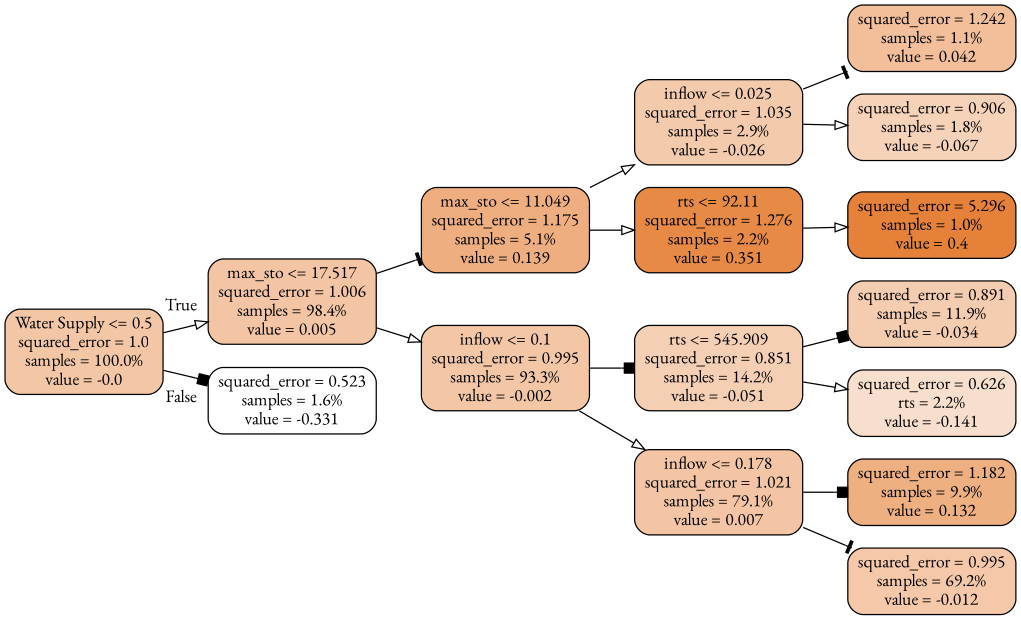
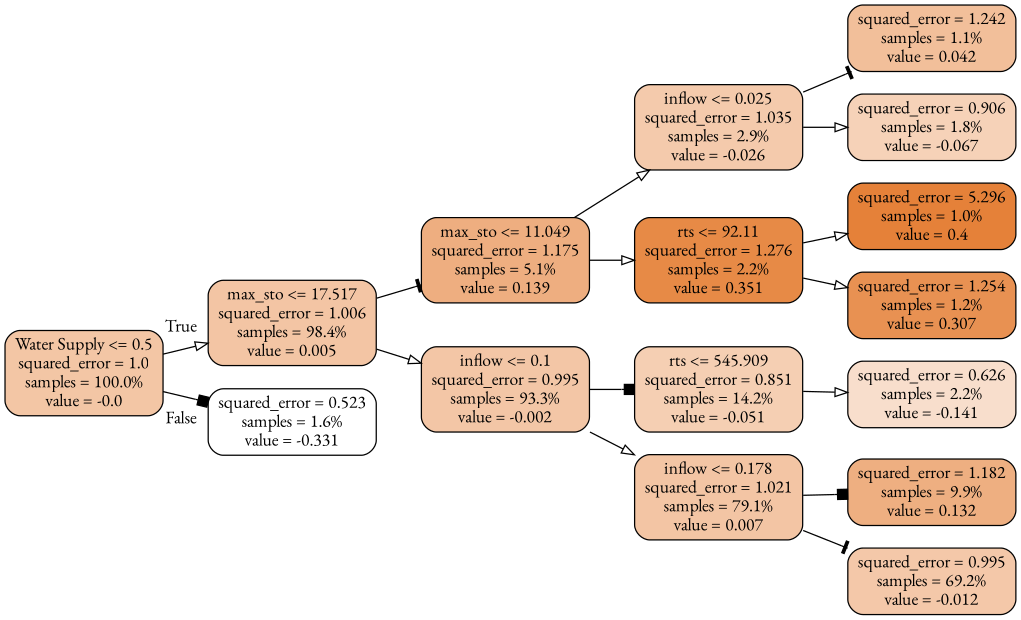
node "squared_error = 1.254 samples = 1.2% value = 0.307": added
node "squared_error = 0.891 samples = 11.9% value = -0.034": removed
node "squared_error = 0.626 rts = 2.2% value = -0.141": label "squared_error = 0.626 rts = 2.2% value = -0.141" -> "squared_error = 0.626 samples = 2.2% value = -0.141"
